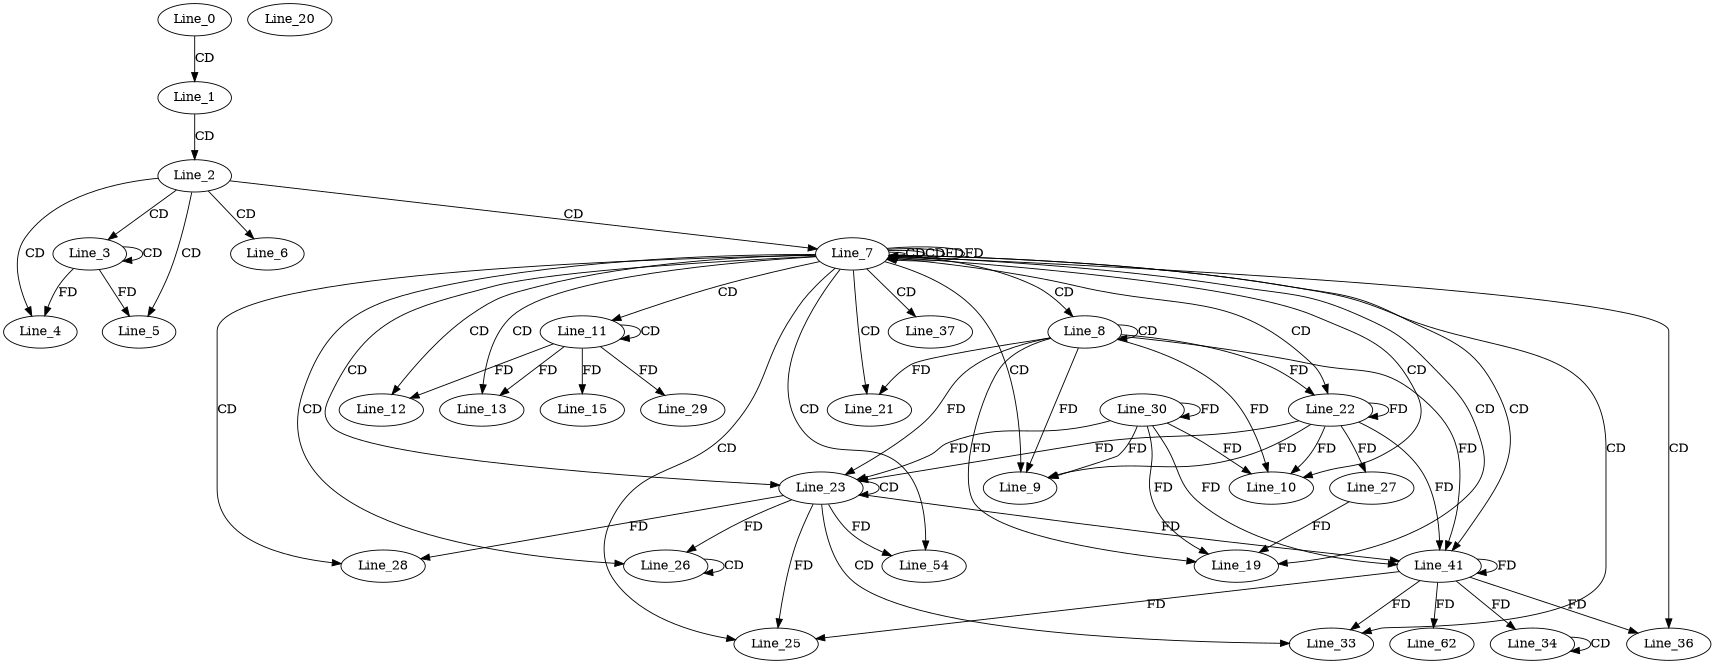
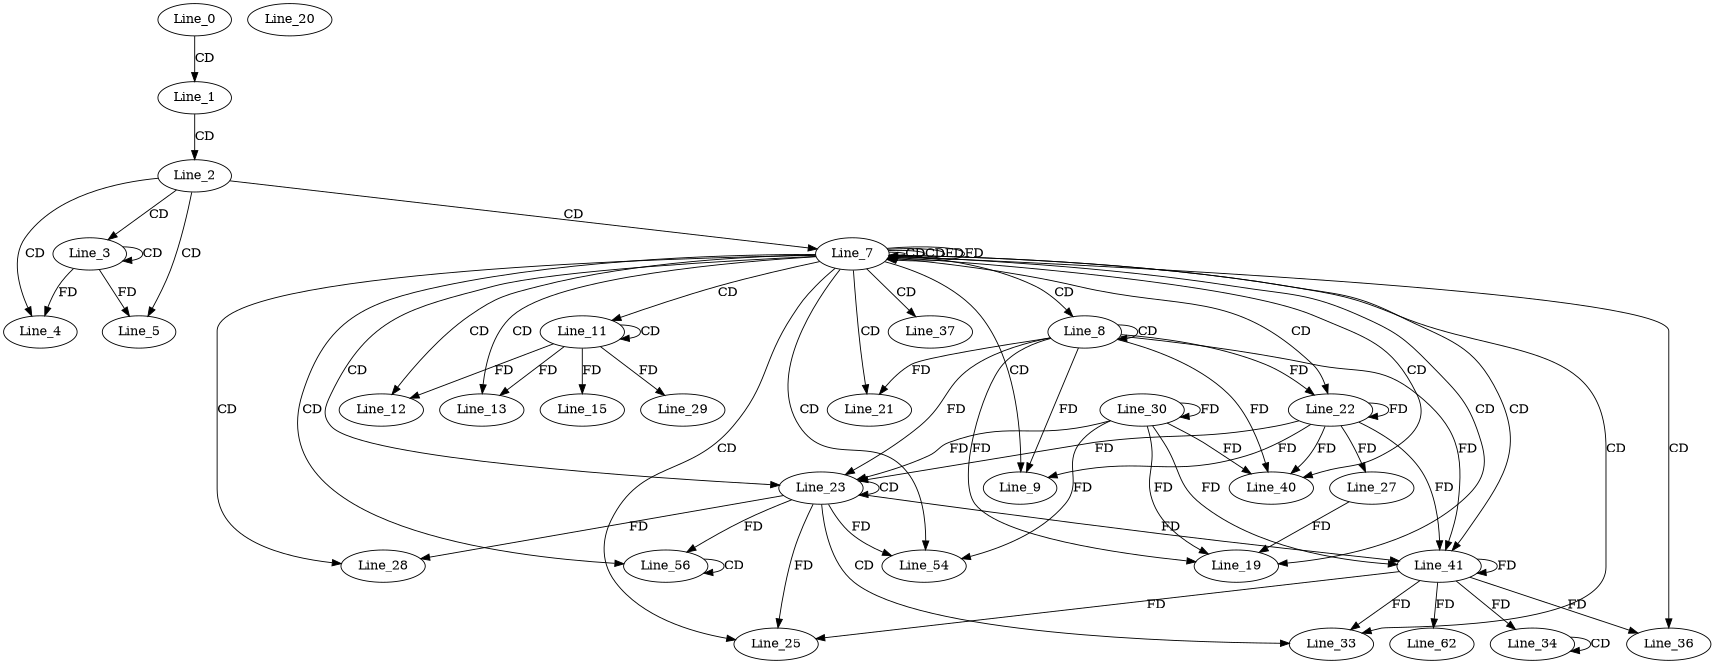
node "Line_6": removed
edge "Line_30" -> "Line_9": now "Line_30" -> "Line_54"
node "Line_10": label "Line_10" -> "Line_40"
node "Line_26": label "Line_26" -> "Line_56"
